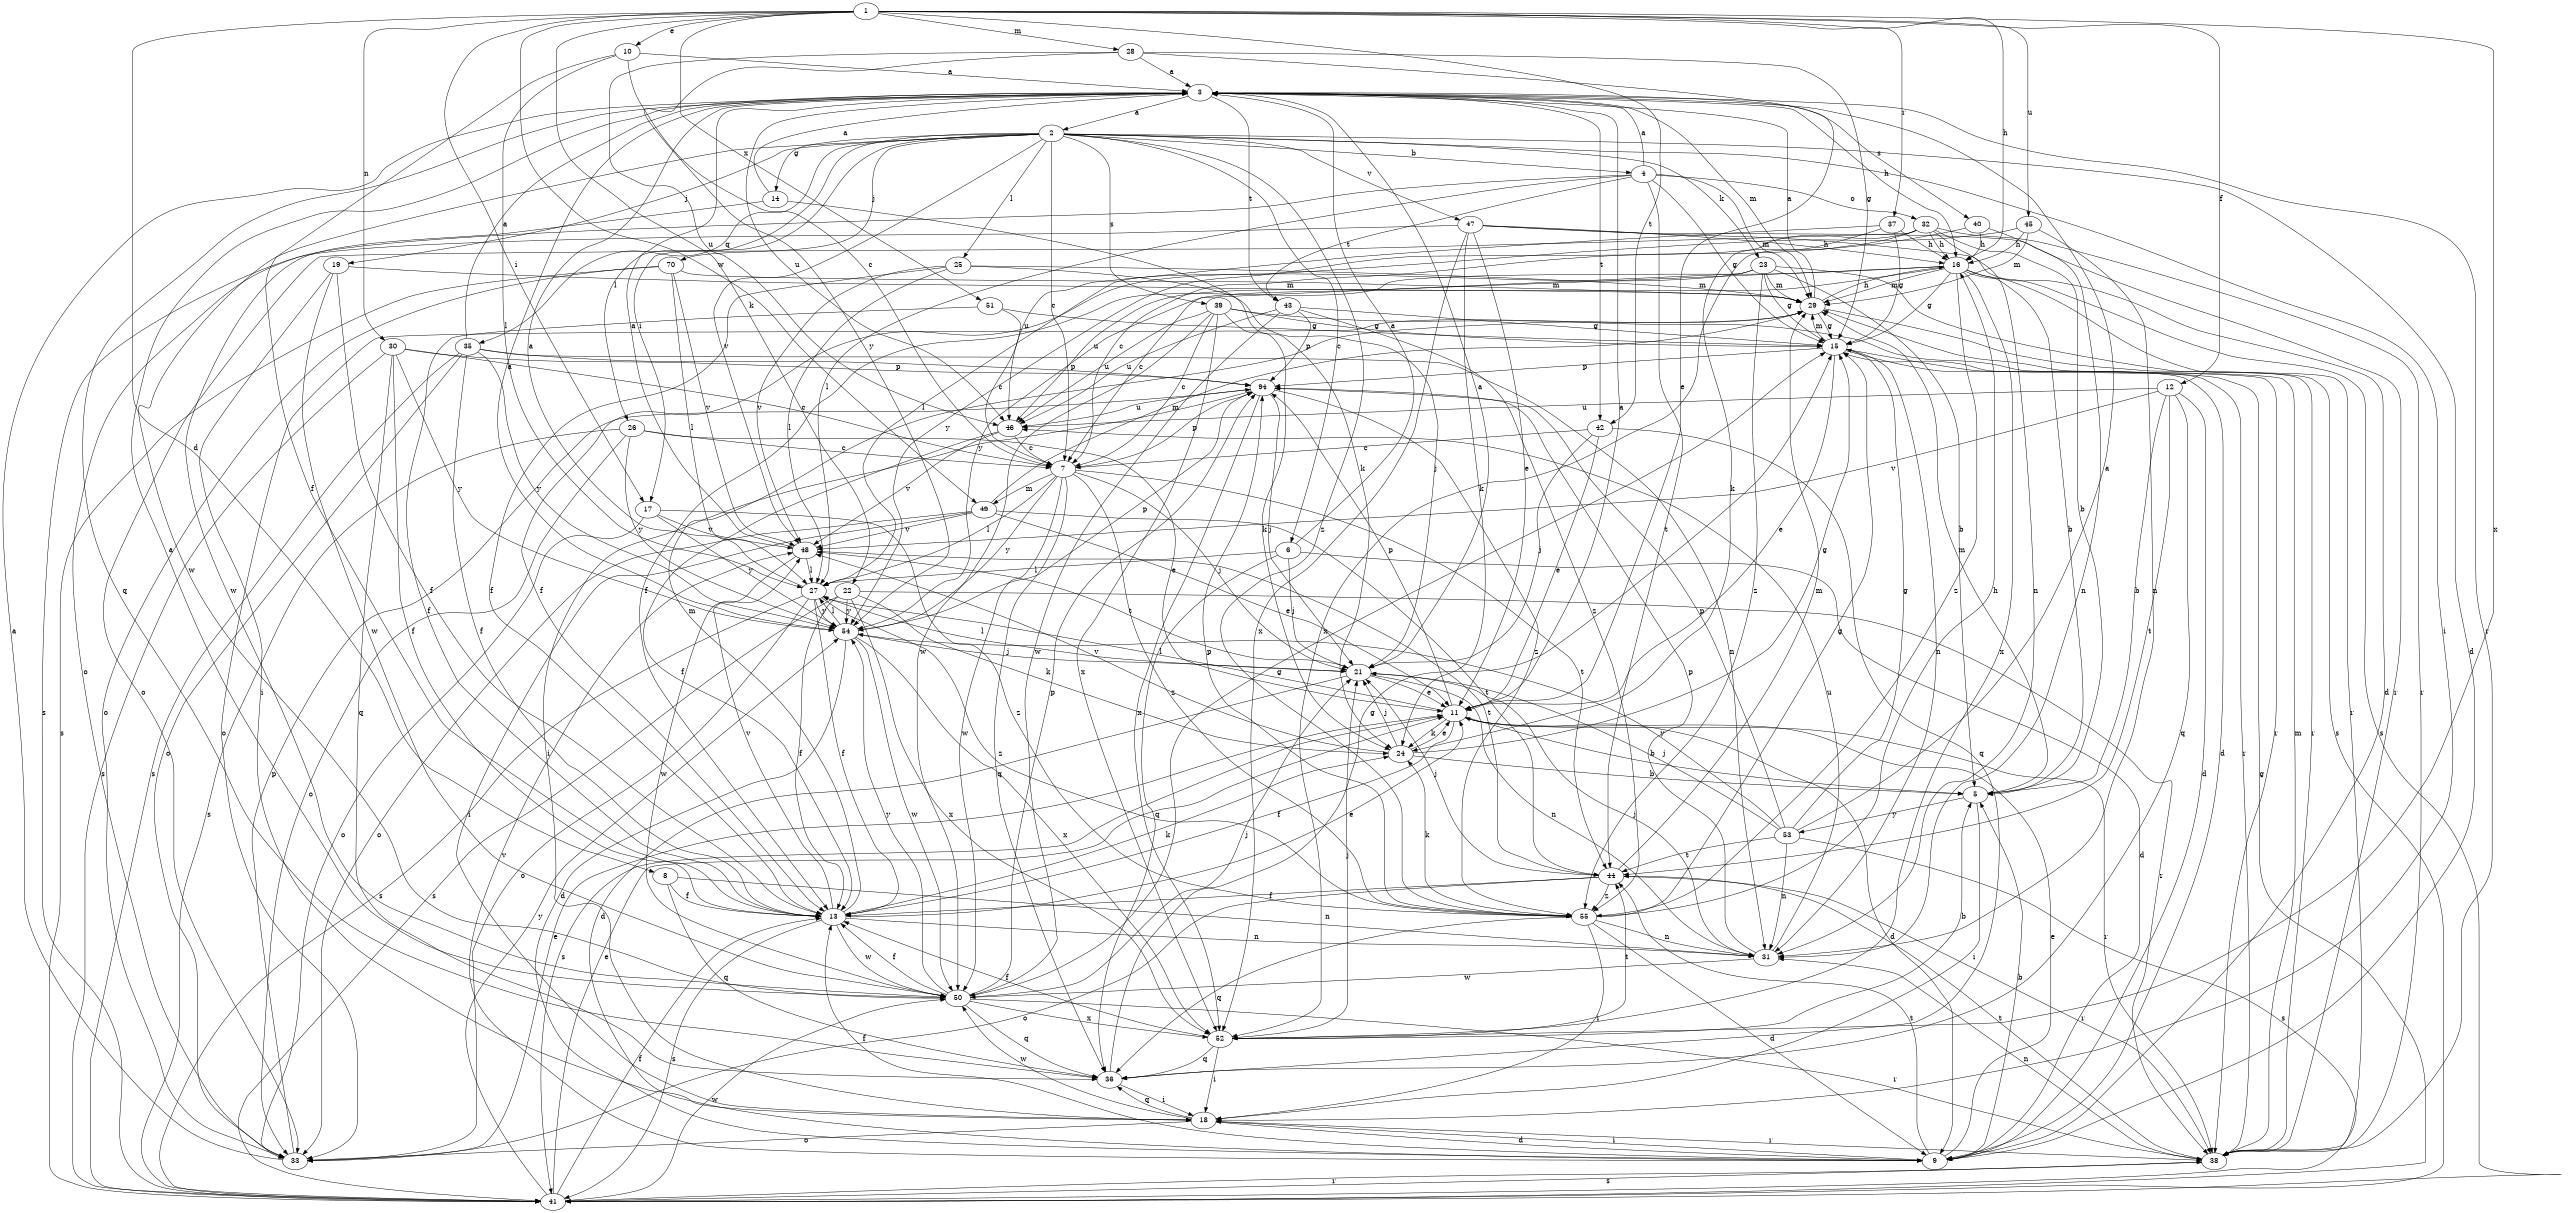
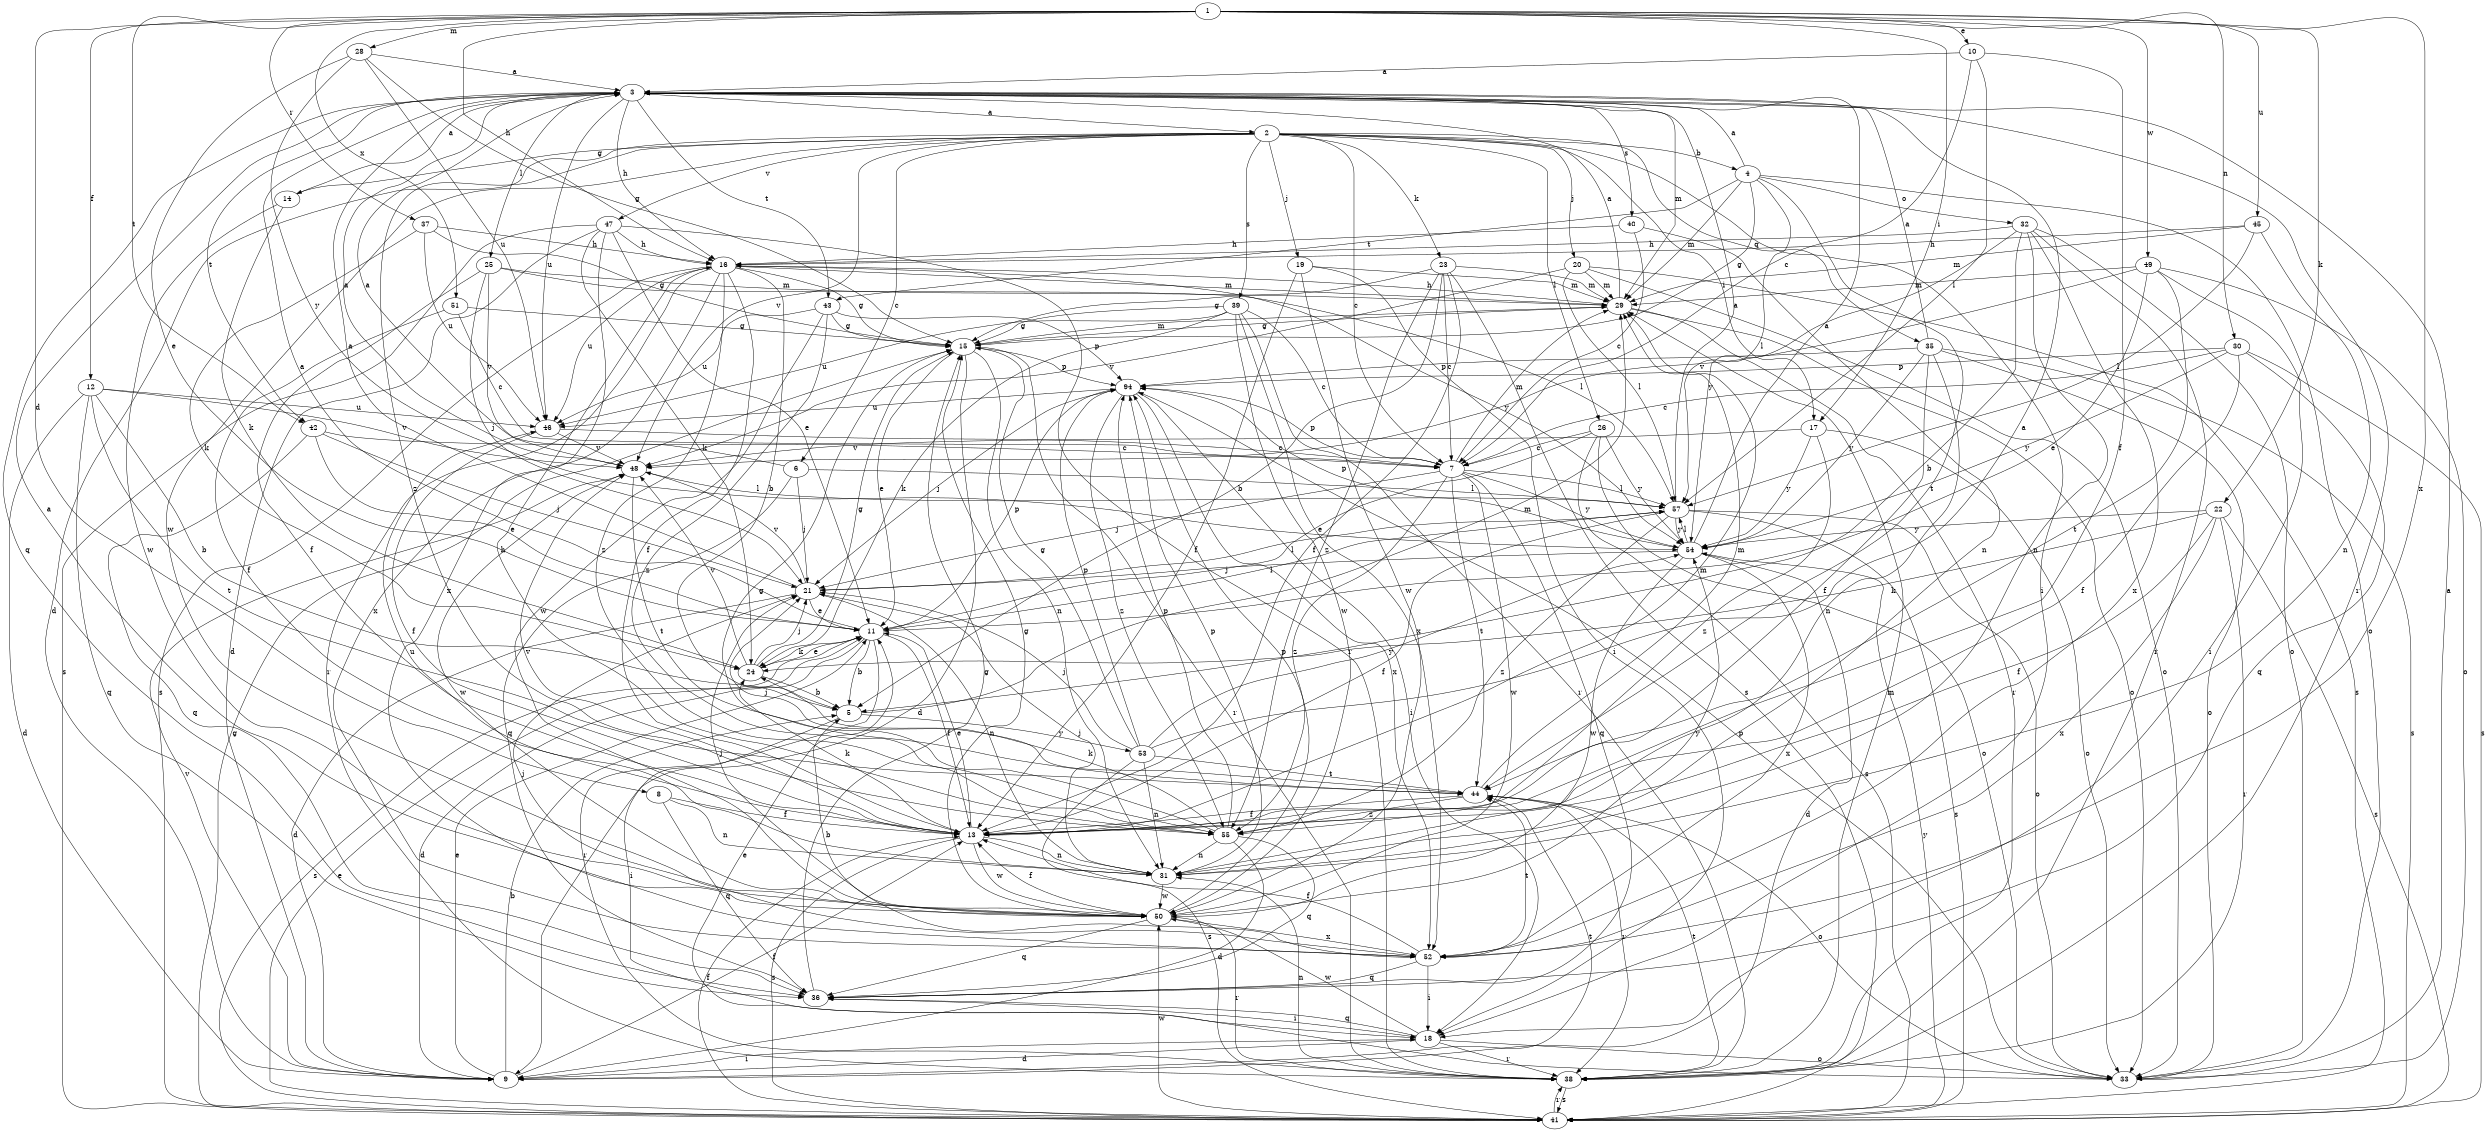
edge "2" -> "25": now "3" -> "25"
node "70": label "70" -> "20"
edge "7" -> "49": now "7" -> "29"
node "27": label "27" -> "57"
edge "21" -> "48": label "t" -> "v"
edge "6" -> "9": removed, label "d"
edge "55" -> "18": removed, label "i"
